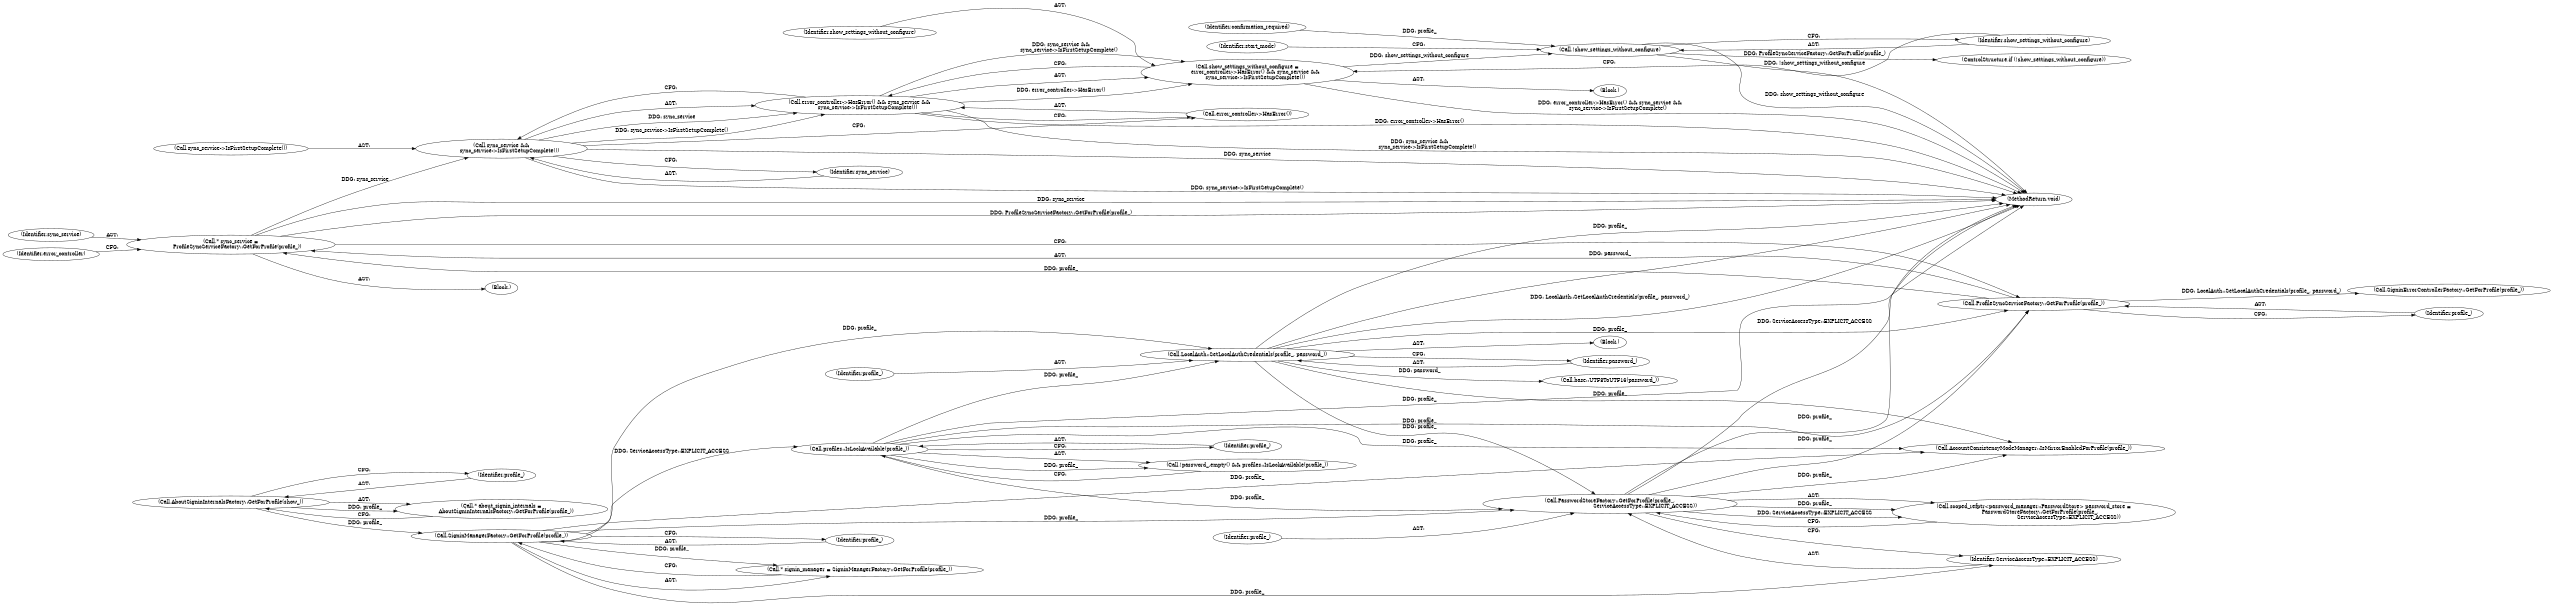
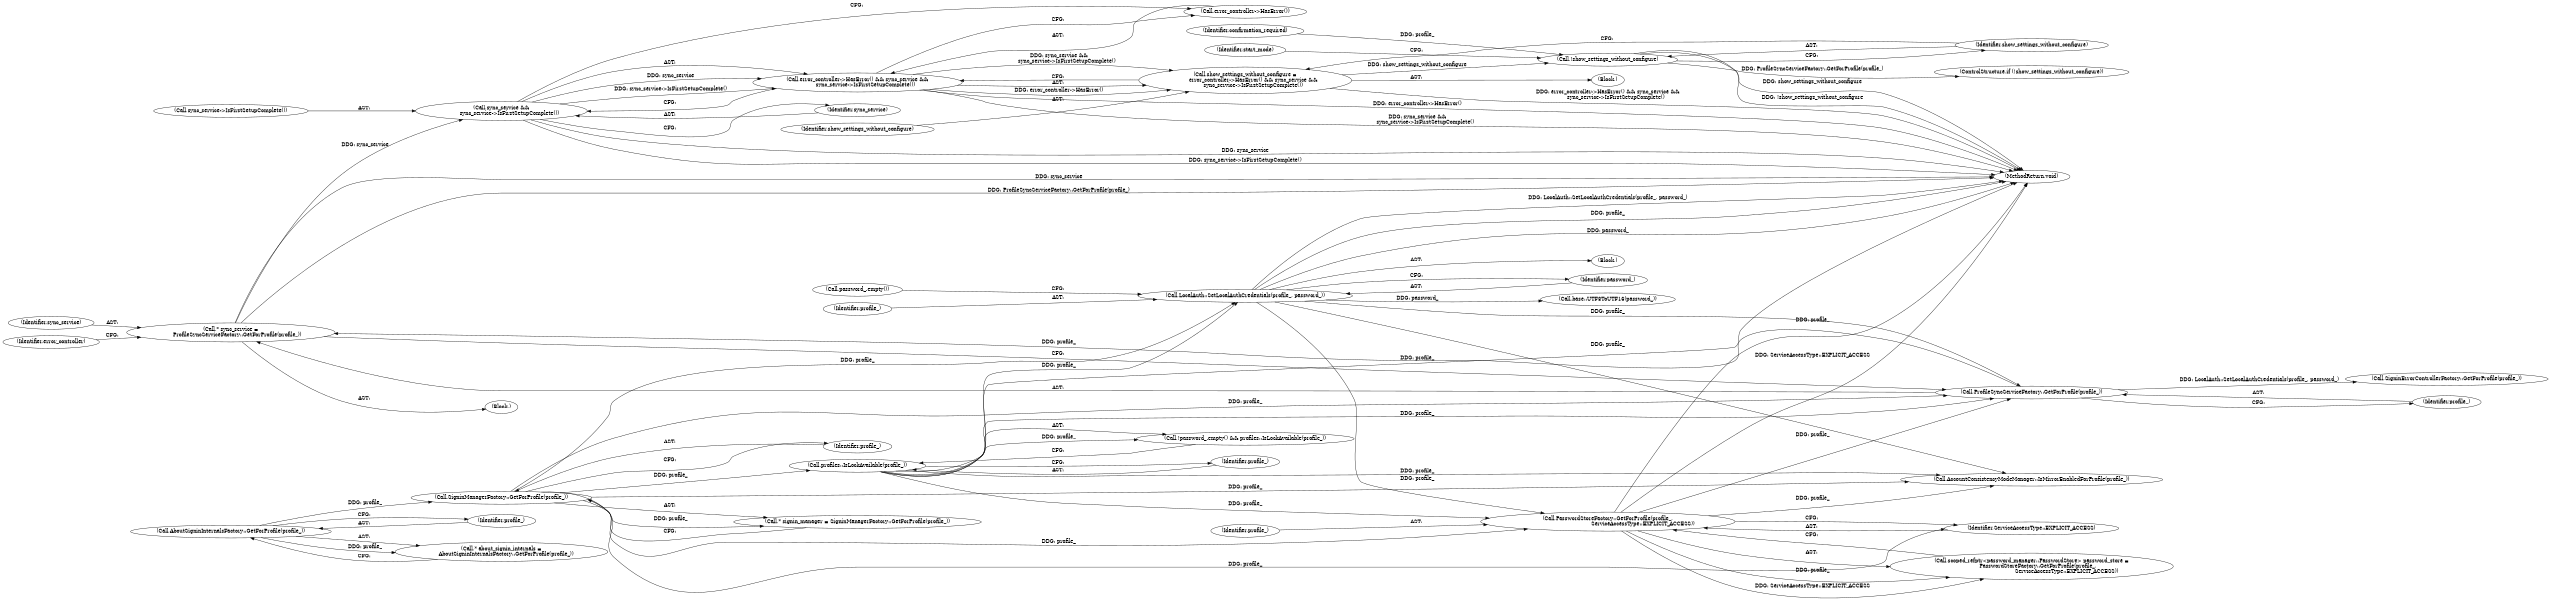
node "(Call,password_.empty())": added
edge "(Call,SigninManagerFactory::GetForProfile(profile_))" -> "(Call,ProfileSyncServiceFactory::GetForProfile(profile_))": added, label "DDG: profile_"
edge "(Call,SigninManagerFactory::GetForProfile(profile_))" -> "(Call,profiles::IsLockAvailable(profile_))": label "DDG: ServiceAccessType::EXPLICIT_ACCESS" -> "DDG: profile_"
node "(Call,AboutSigninInternalsFactory::GetForProfile(show_))": label "(Call,AboutSigninInternalsFactory::GetForProfile(show_))" -> "(Call,AboutSigninInternalsFactory::GetForProfile(profile_))"
